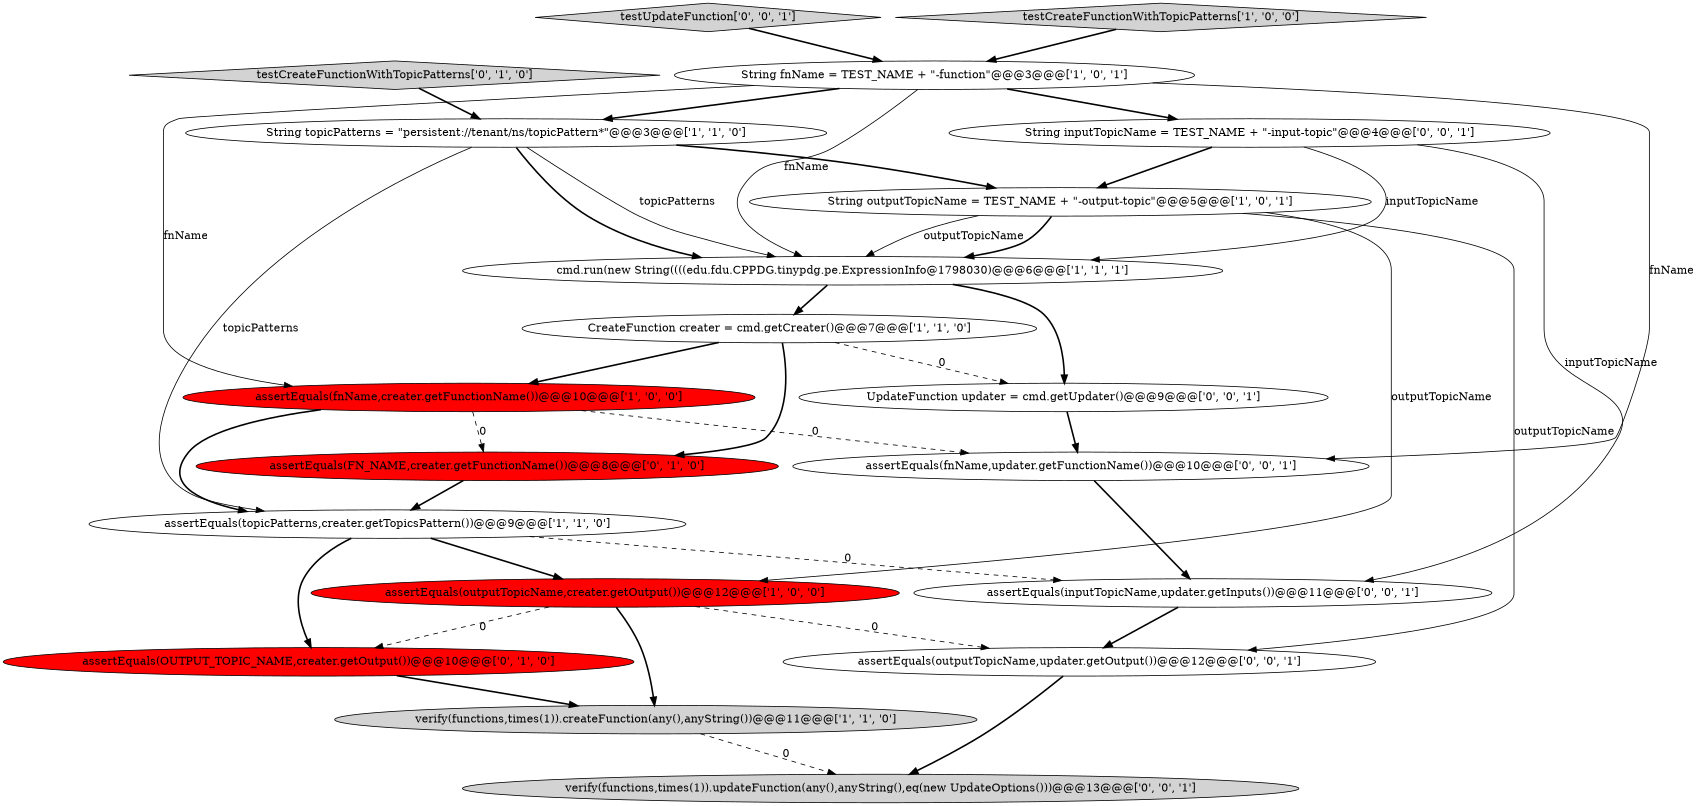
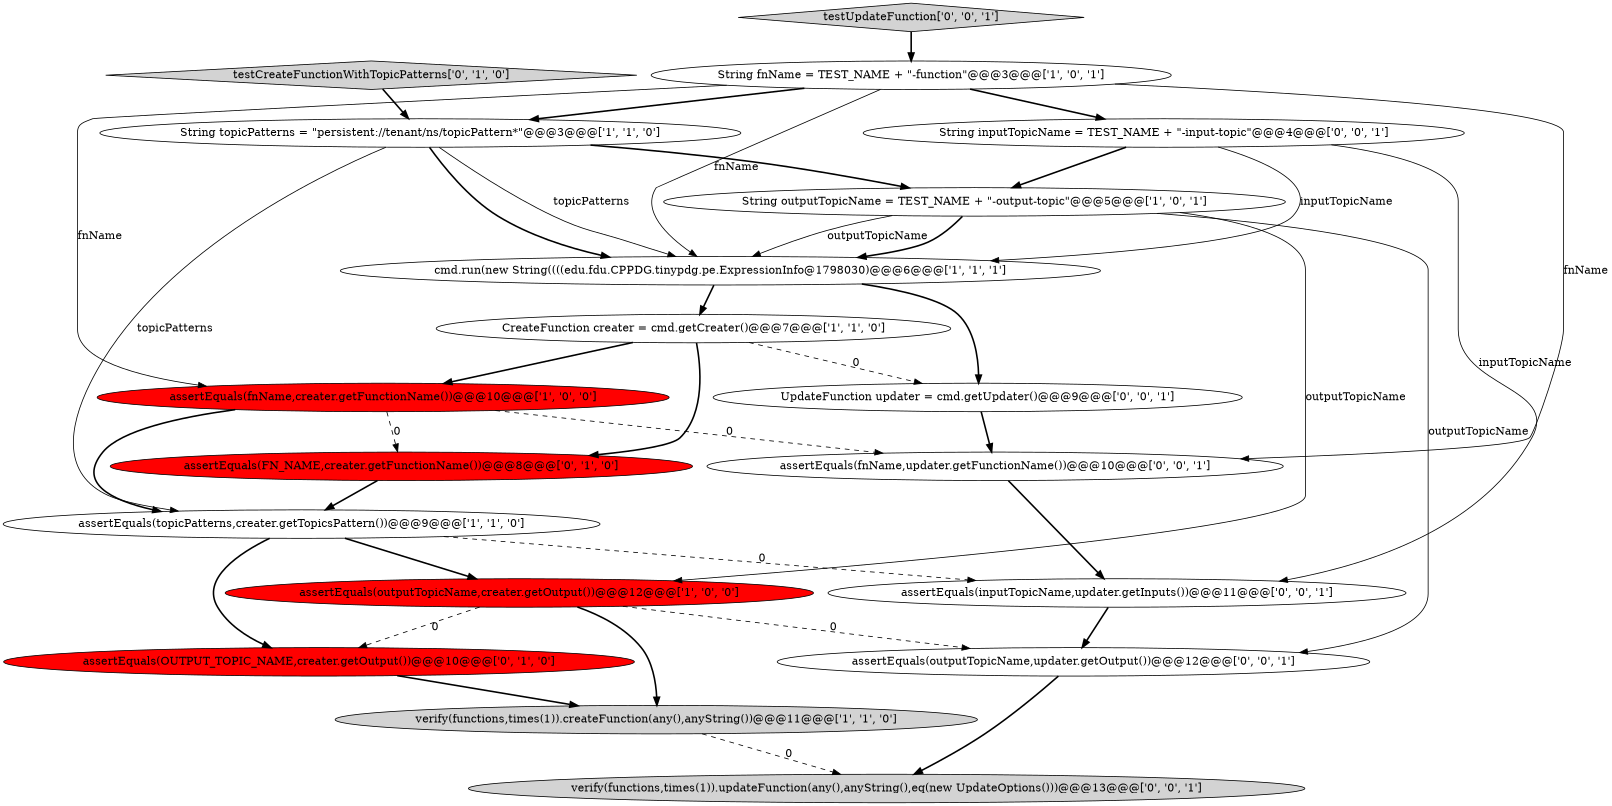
node "testCreateFunctionWithTopicPatterns['1', '0', '0']": removed
